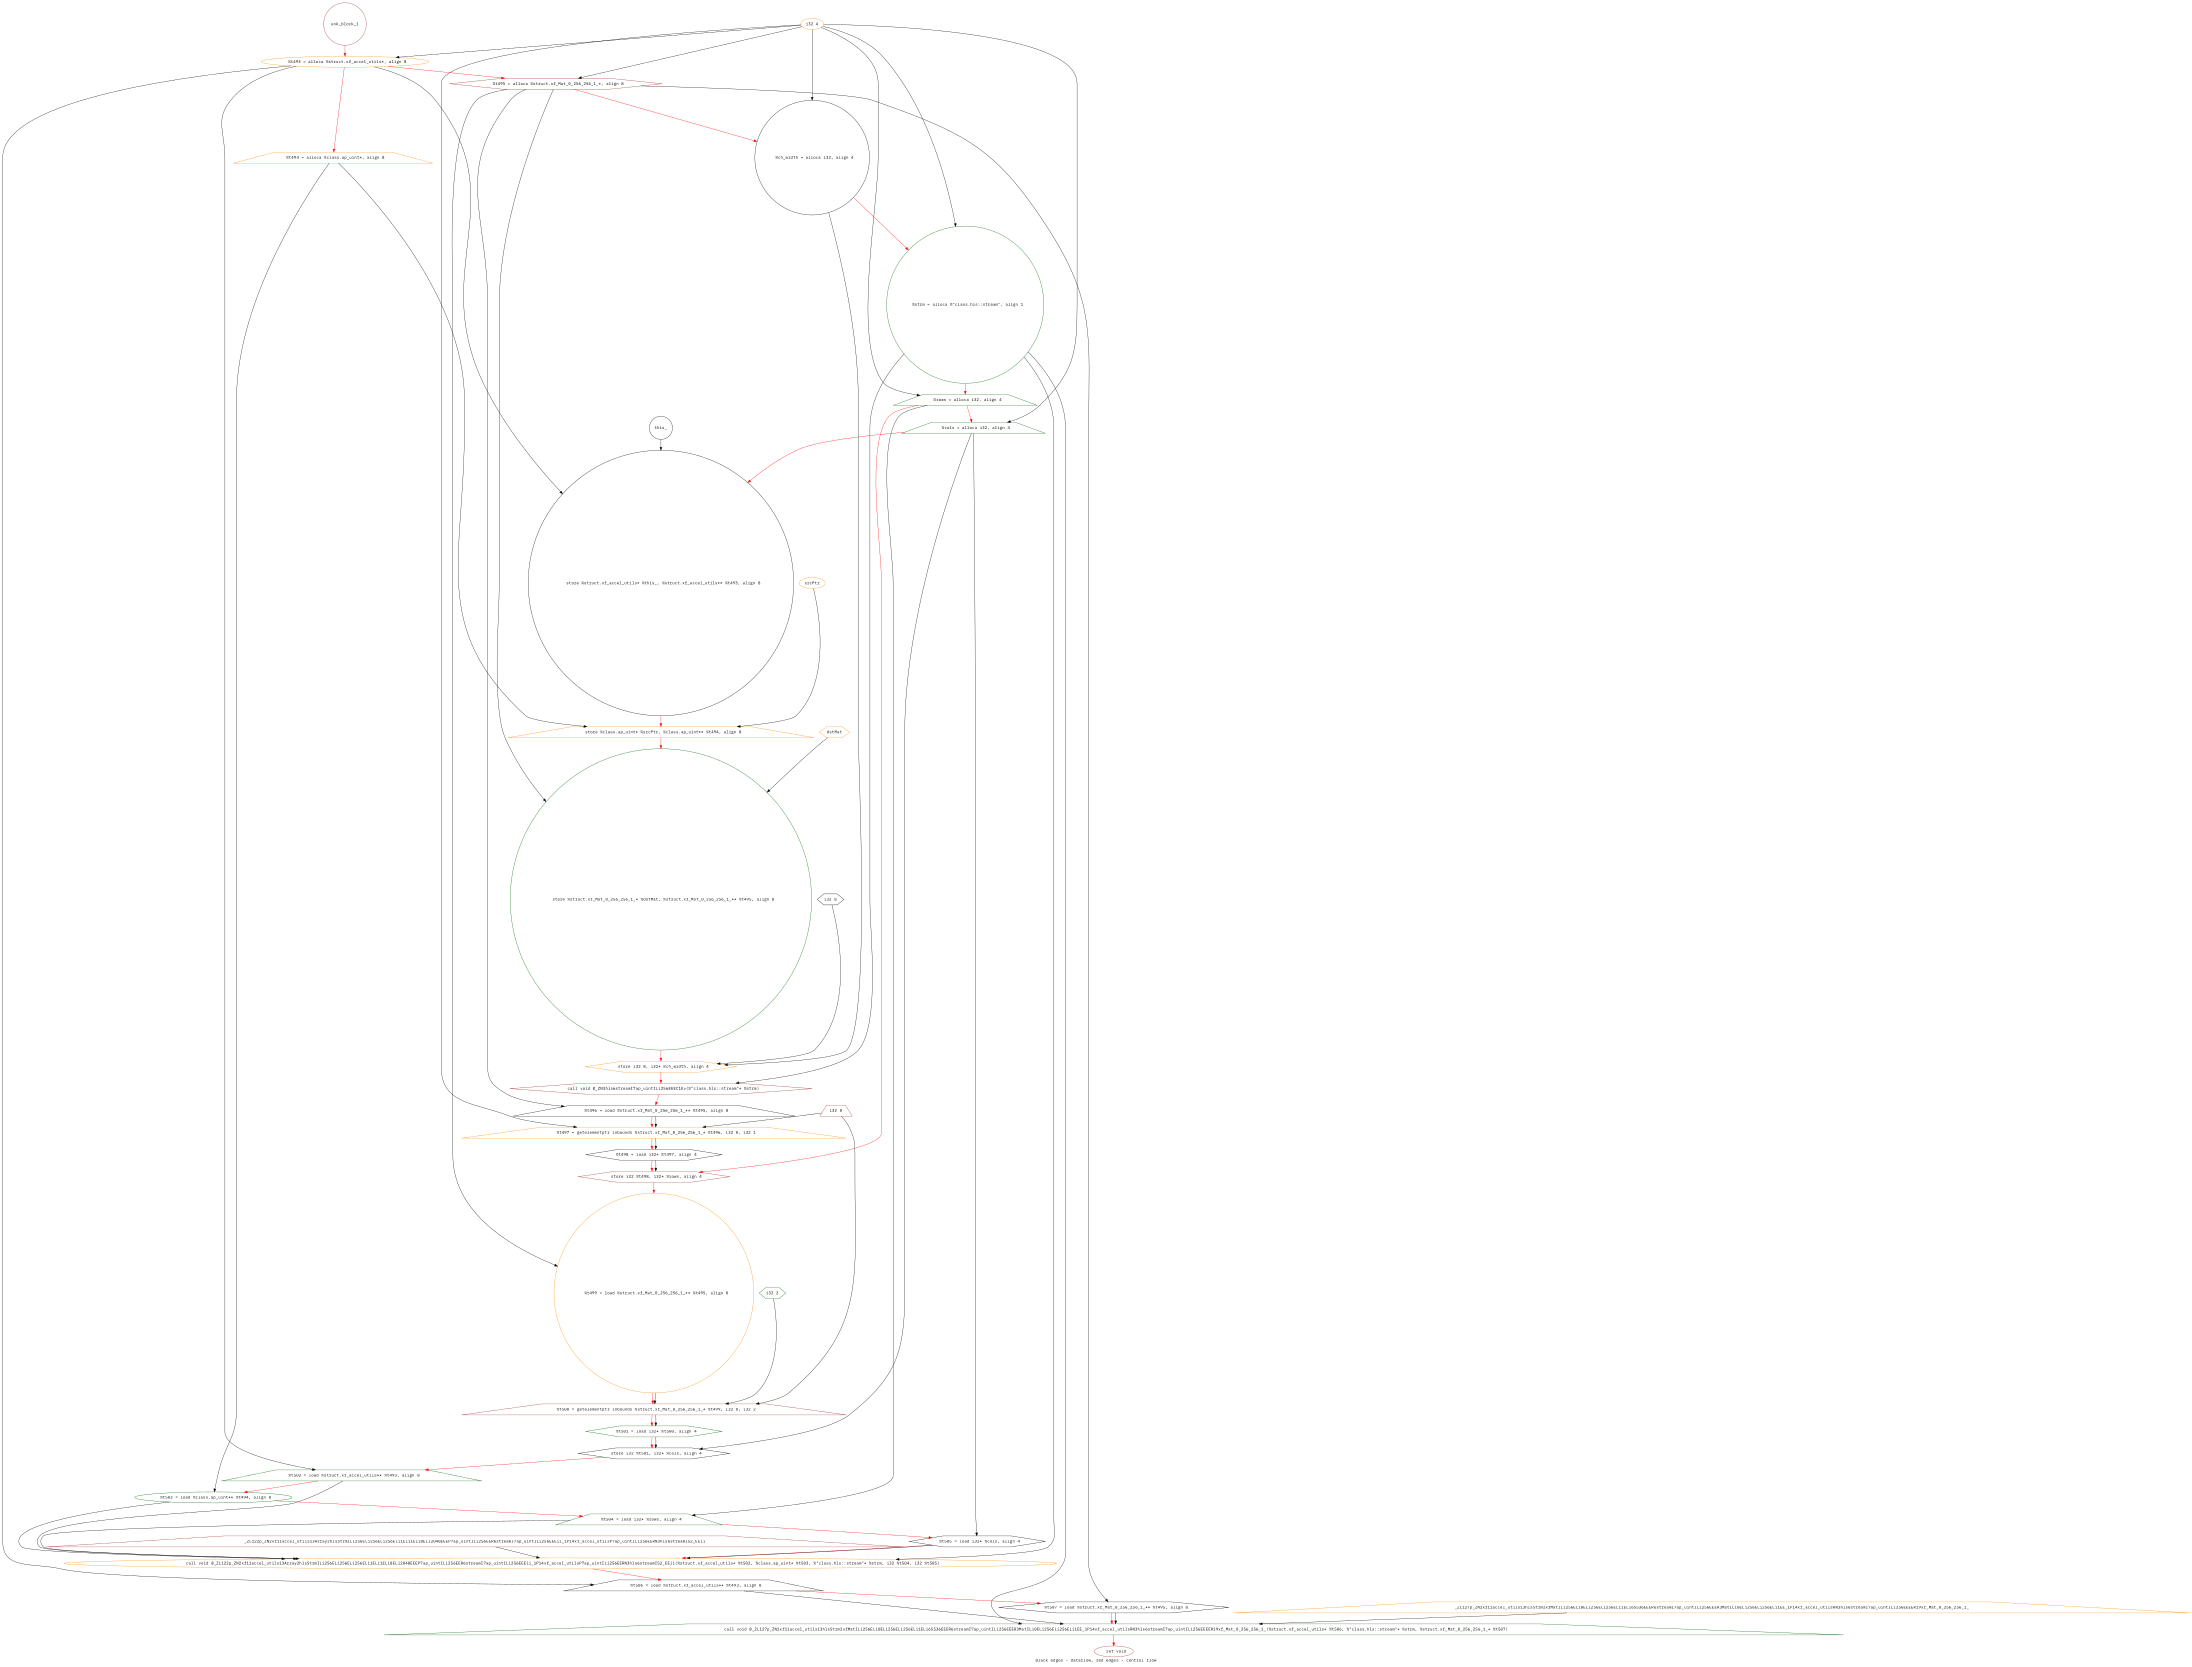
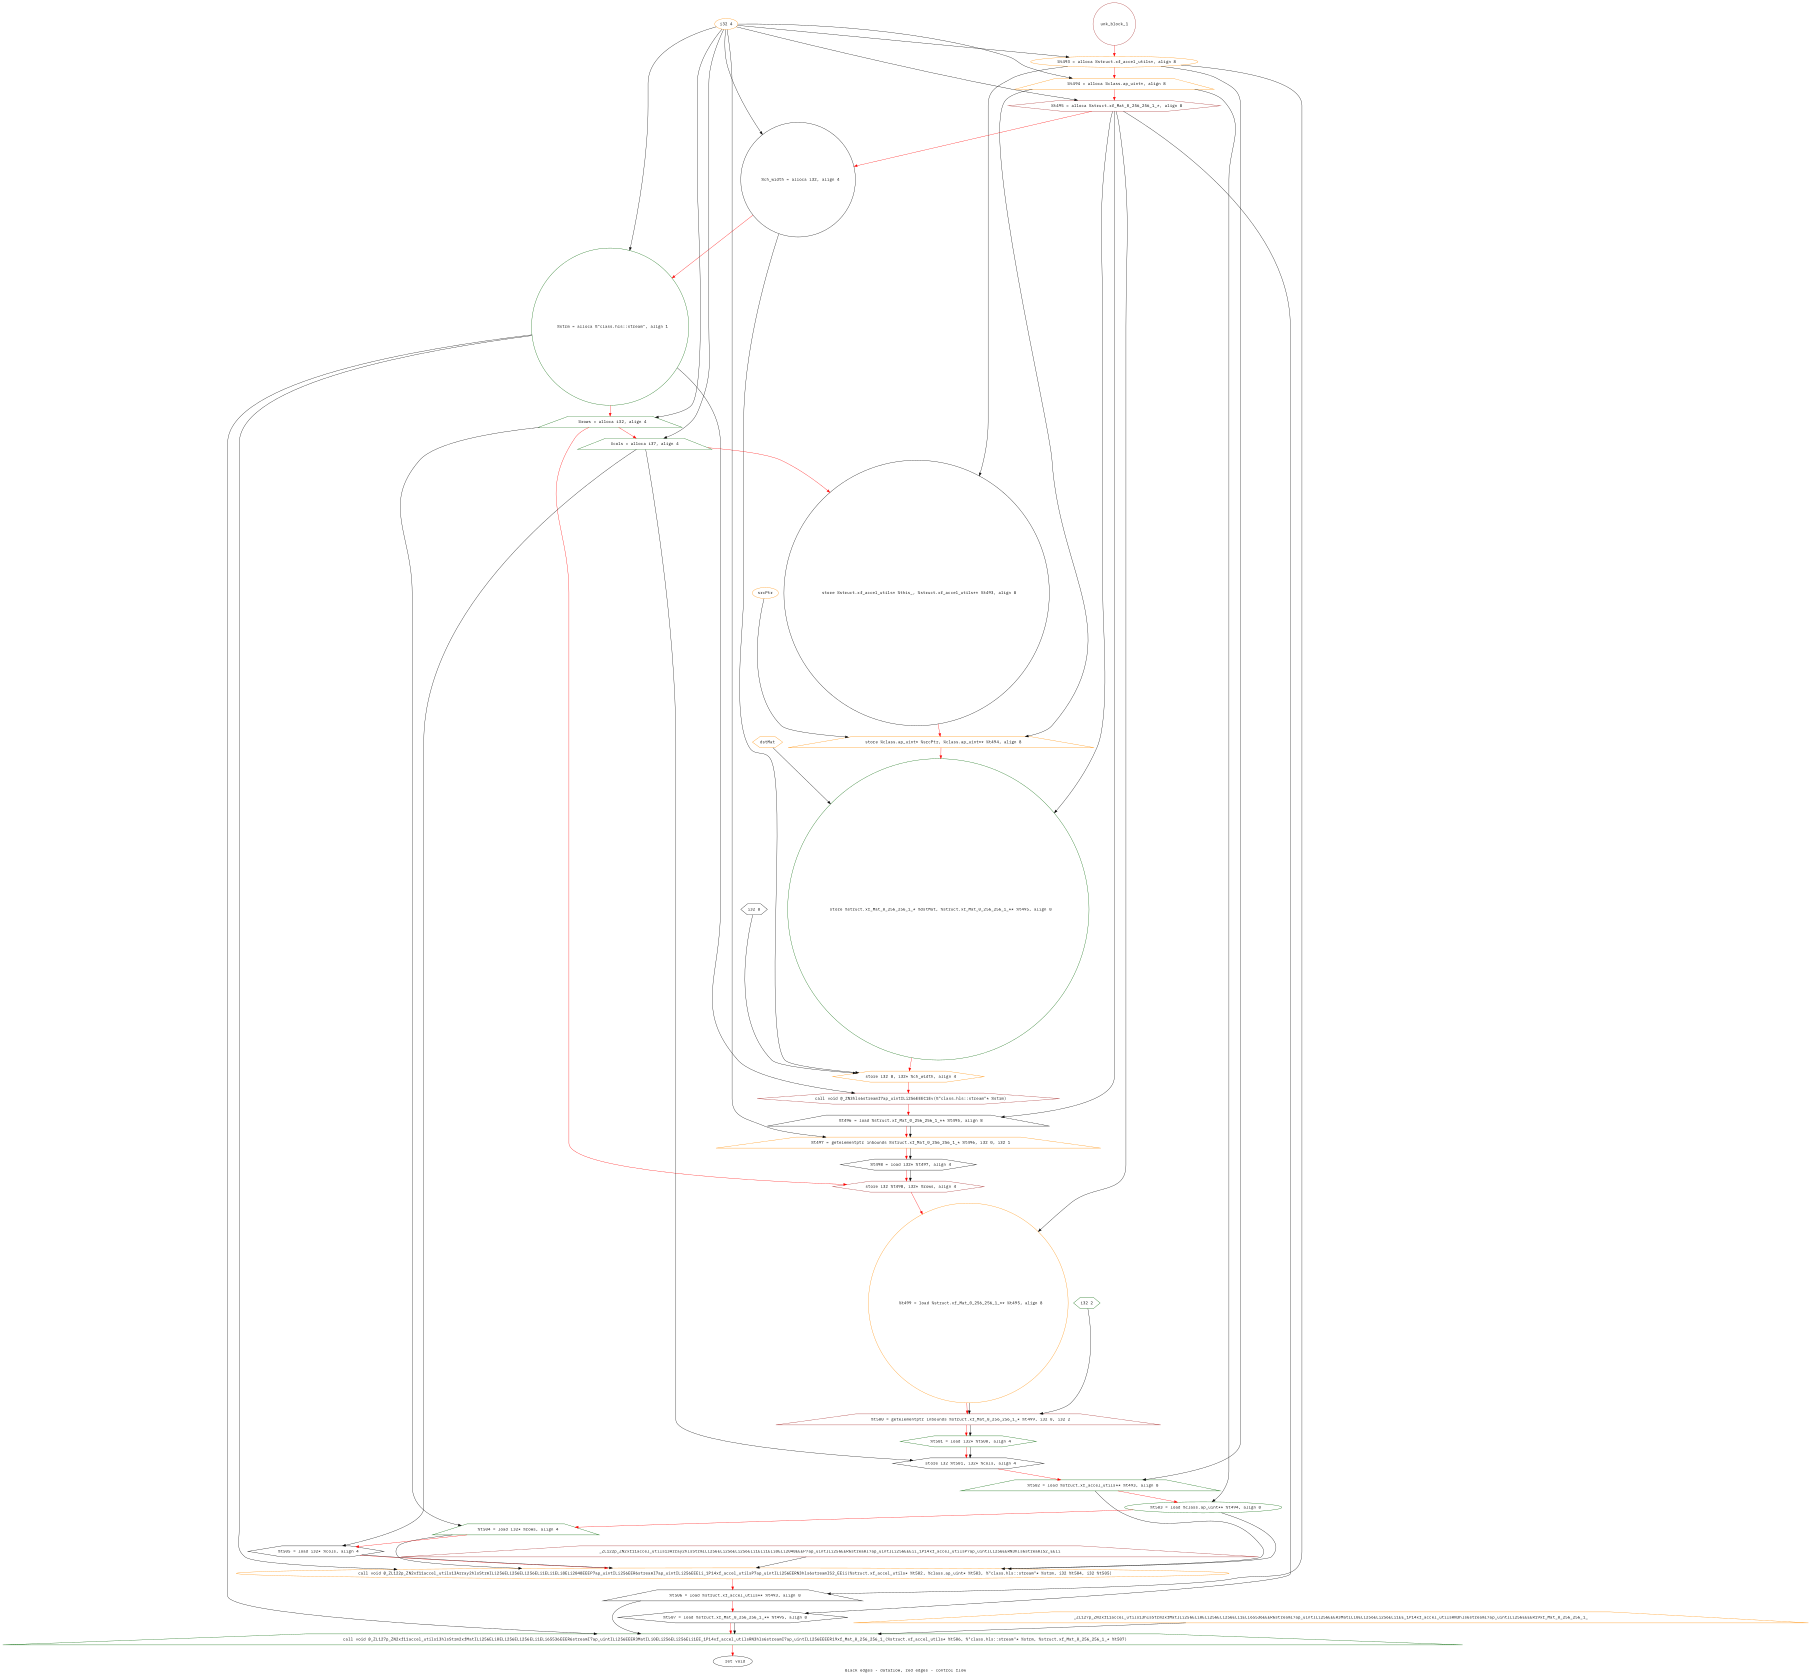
edge "i32 4" -> "%t494 = alloca %class.ap_uint*, align 8": added
edge "%t493 = alloca %struct.xf_accel_utils*, align 8" -> "%t495 = alloca %struct.xf_Mat_0_256_256_1_*, align 8": now "%t494 = alloca %class.ap_uint*, align 8" -> "%t495 = alloca %struct.xf_Mat_0_256_256_1_*, align 8"
node "this_": removed
node "%cols = alloca i32, align 4": label "%cols = alloca i32, align 4" -> "%cols = alloca i37, align 4"
node "i32 0": removed
node "ret void": color brown -> black
